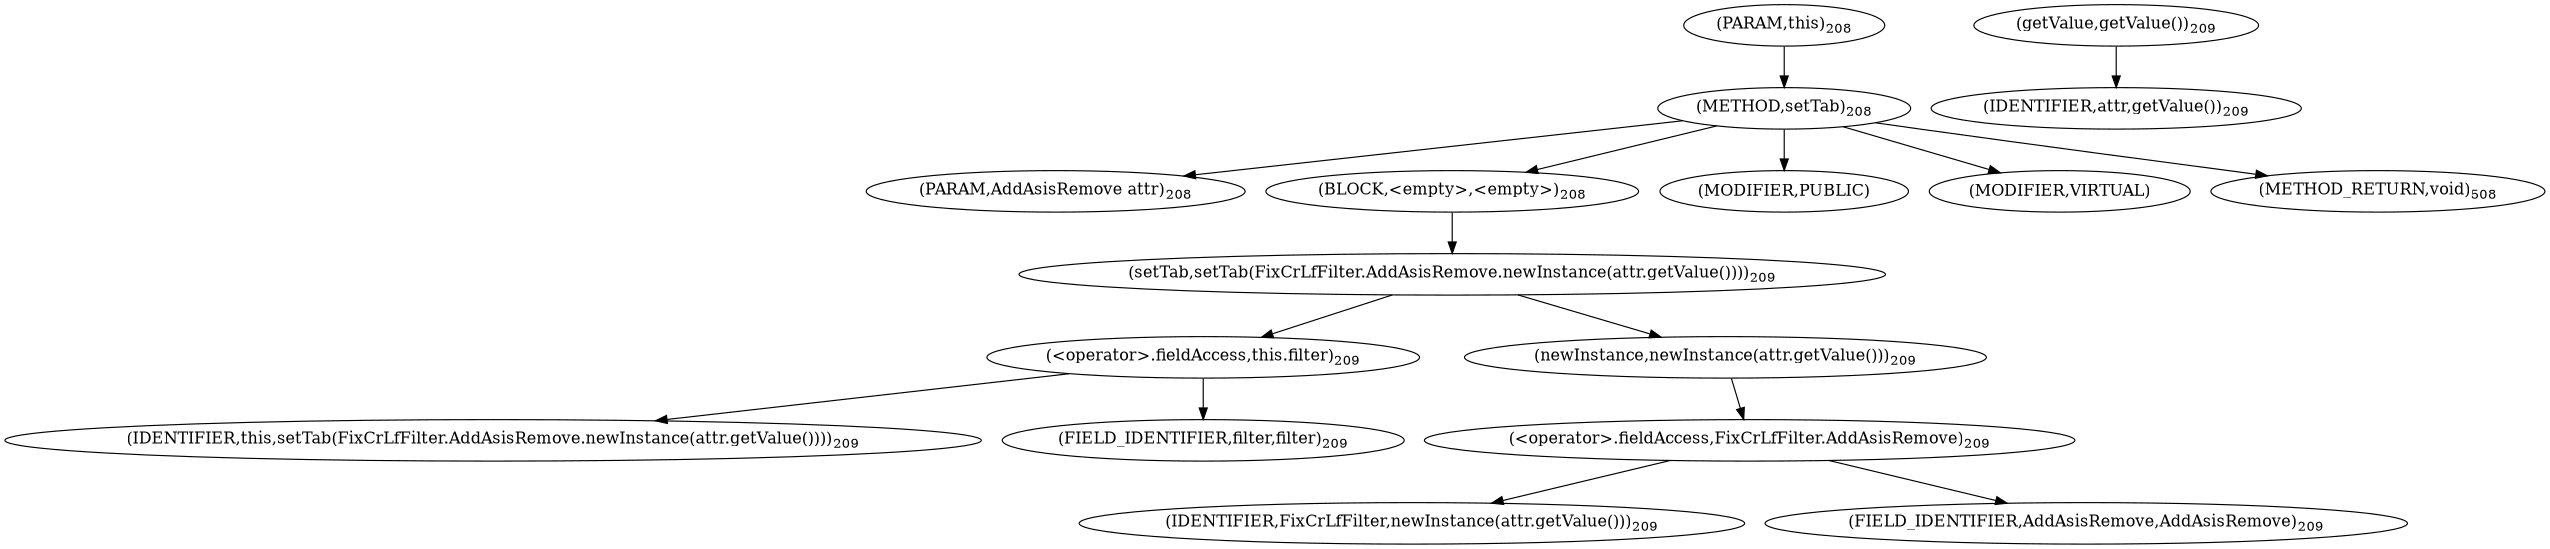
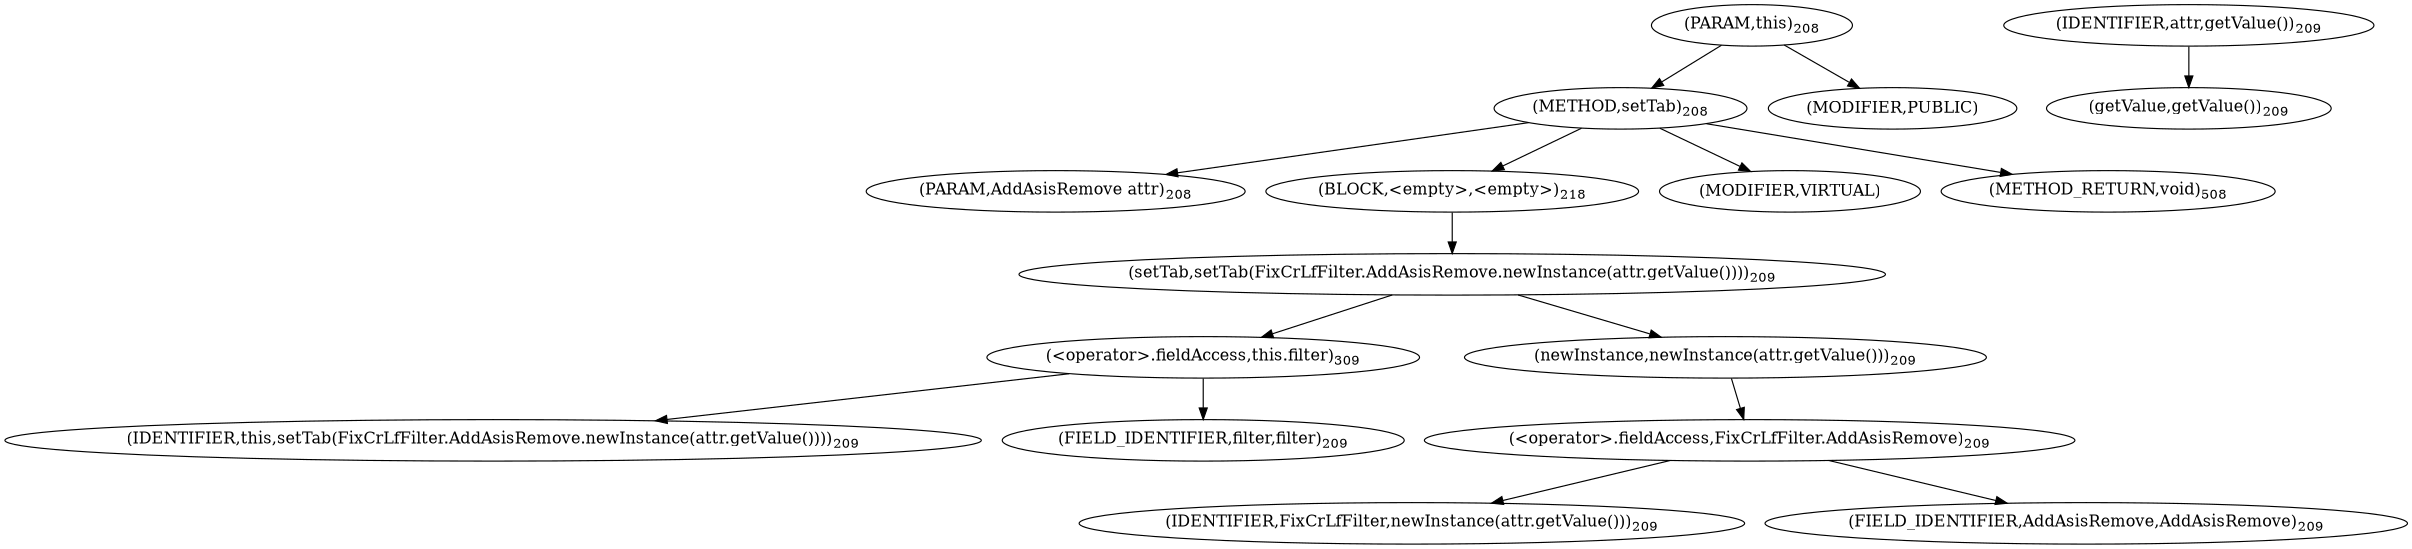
edge "(getValue,getValue())" -> "(IDENTIFIER,attr,getValue())": reversed
edge "(METHOD,setTab)" -> "(MODIFIER,PUBLIC)": now "(PARAM,this)" -> "(MODIFIER,PUBLIC)"
node "(BLOCK,<empty>,<empty>)": text "208" -> "218"
node "(<operator>.fieldAccess,this.filter)": text "209" -> "309"
